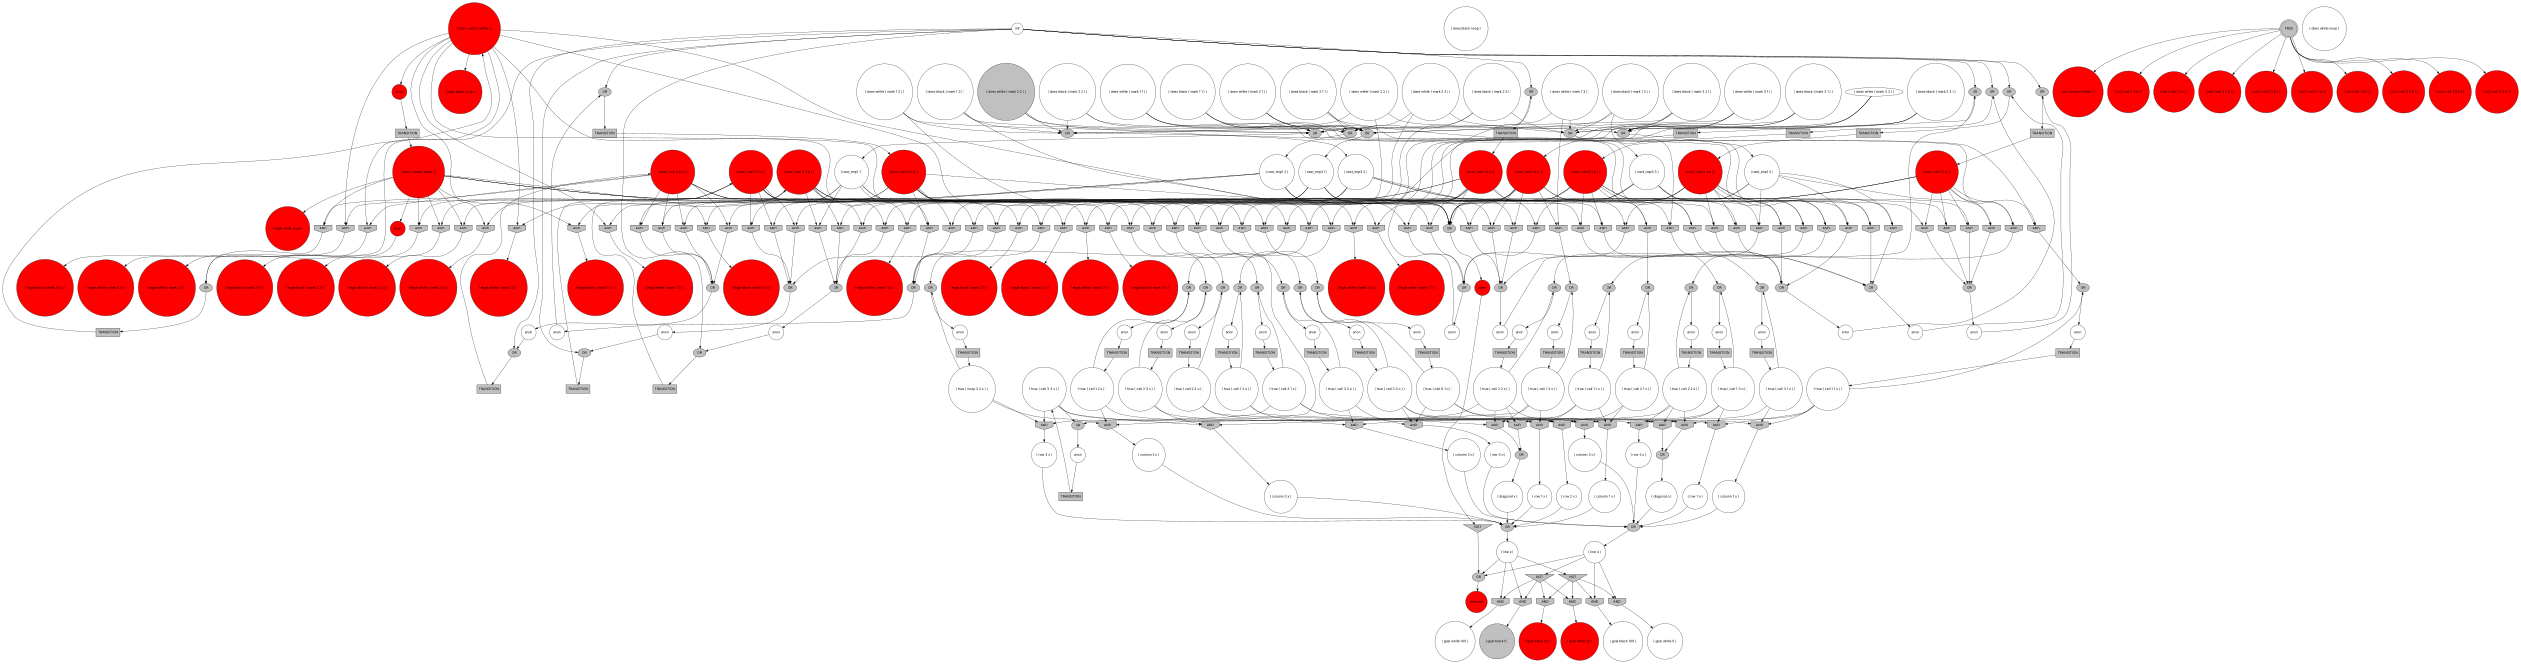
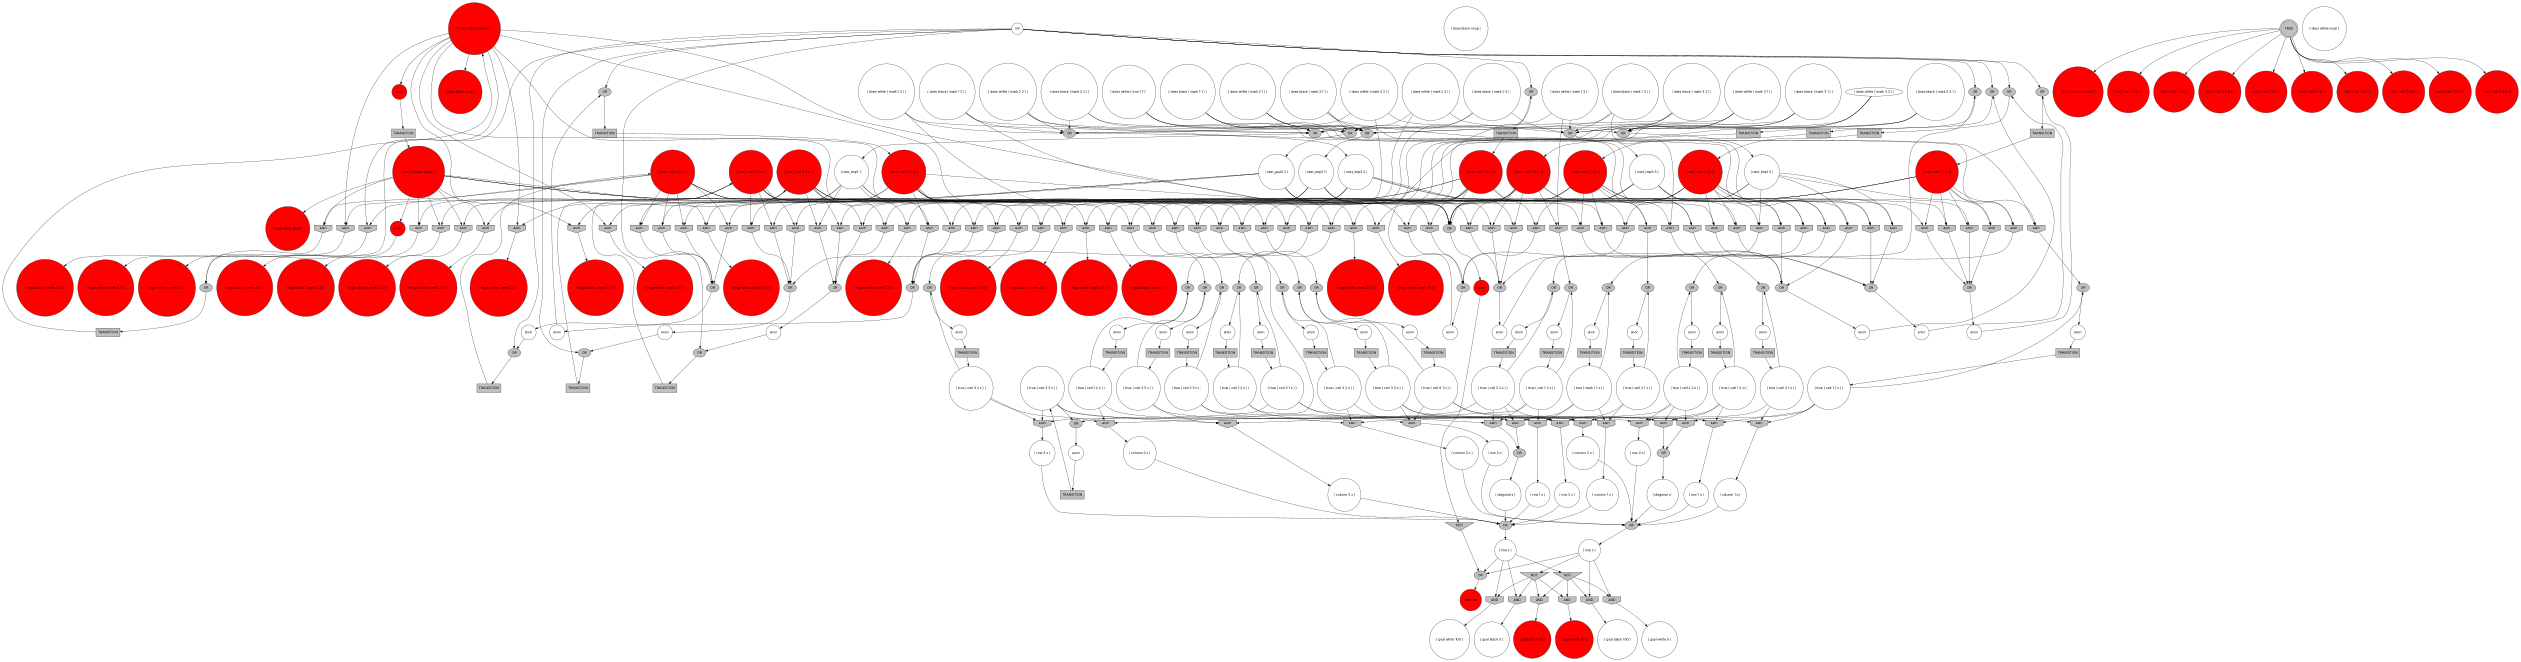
node "( does white ( mark 2 2 ) )": fillcolor grey -> white
node "( does white ( mark 1 1 ) )": label "( does white ( mark 1 1 ) )" -> "( does white ( true 1 1 ) )"
node "( next_tmp1 2 )": label "( next_tmp1 2 )" -> "( next_goal1 2 )"
node "( true ( noop 3 2 x ) )": label "( true ( noop 3 2 x ) )" -> "( true ( cell 3 2 x ) )"
node "( true ( cell 1 1 x ) )": label "( true ( cell 1 1 x ) )" -> "( true ( mark 1 1 x ) )"
node "( goal black 0 )": fillcolor grey -> white
